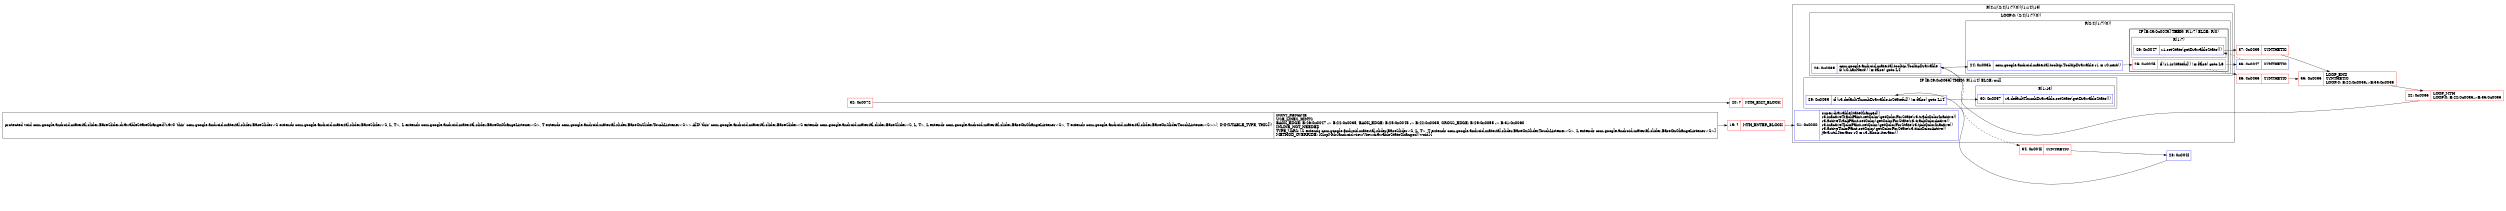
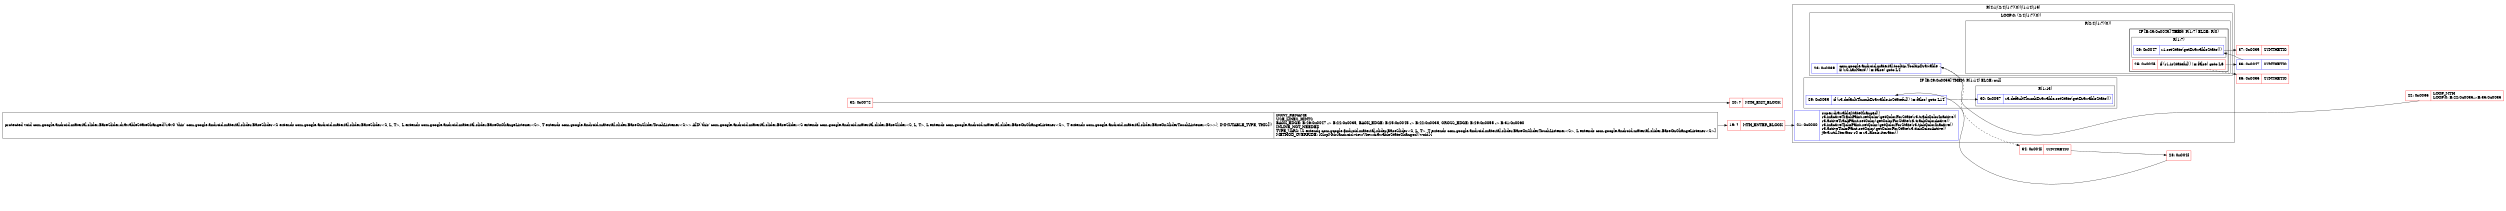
edge "33: 0x0047" -> "26: 0x0047": style dashed -> solid
node "24: 0x003b": removed
node "35: 0x0035": removed
node "28: 0x004f": color blue -> red
